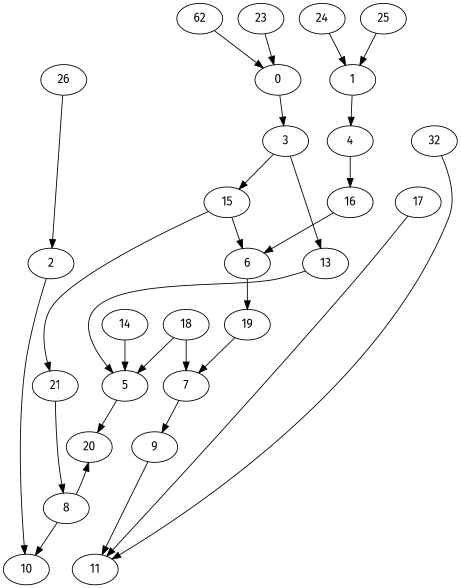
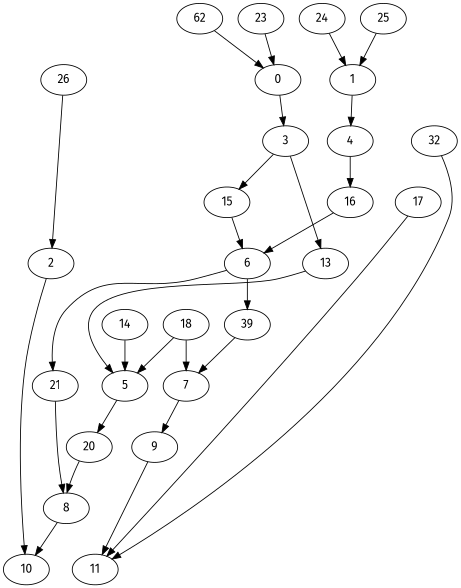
edge "15" -> "21": now "6" -> "21"
node "19": label "19" -> "39"
edge "8" -> "20": reversed
